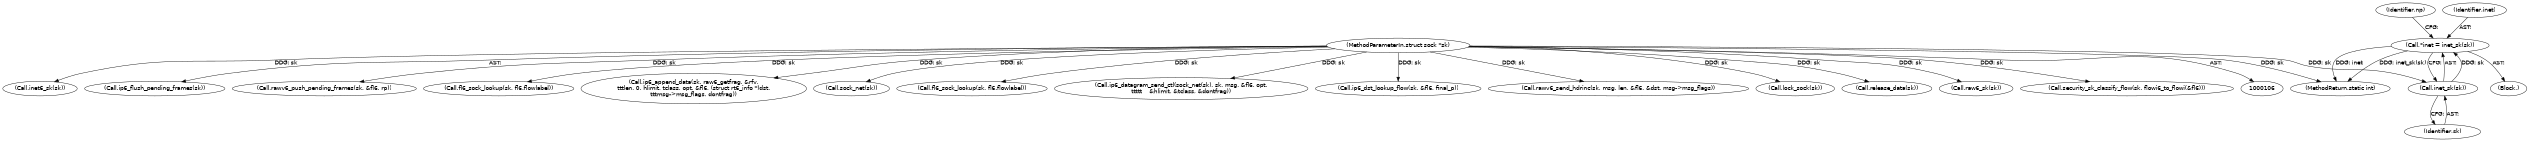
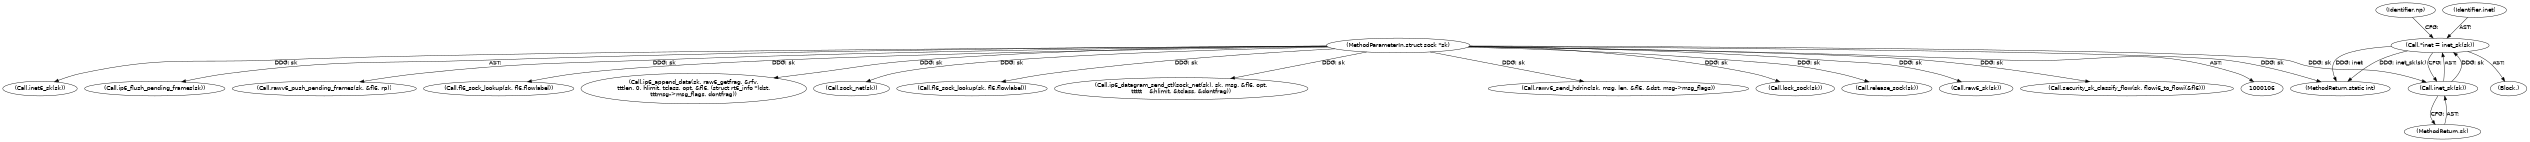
node "(Call,ip6_dst_lookup_flow(sk, &fl6, final_p))": removed
node "(Call,release_data(sk))": label "(Call,release_data(sk))" -> "(Call,release_sock(sk))"
node "(Identifier,sk)": label "(Identifier,sk)" -> "(MethodReturn,sk)"
